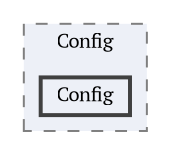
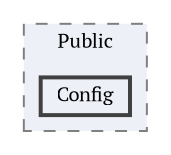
cluster "Config": label "Config" -> "Public"
